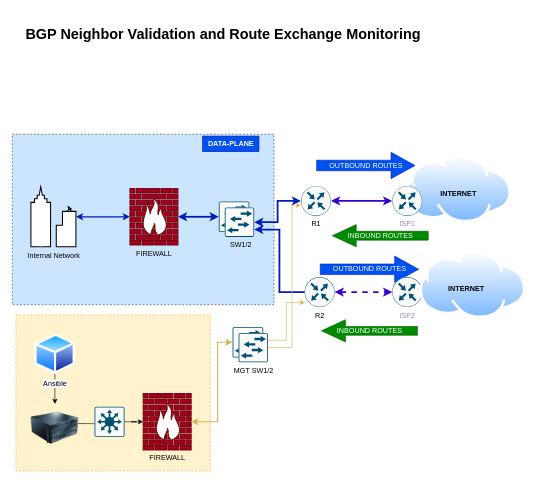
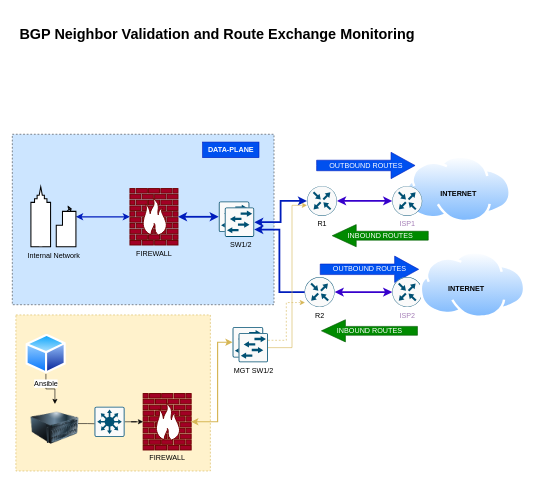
node "BGP Neighbor Validation and Route Exchange Monitoring": moved (223, 34) -> (217, 34)
node "DATA-PLANE": moved (231, 144) -> (231, 150)
node "R1": moved (316, 201) -> (322, 201)
edge "R2" -- "ISP2": style dashed -> solid
edge "MGT SW1/2" -> "R2": style solid -> dashed
node "Ansible": moved (55, 354) -> (46, 354)
